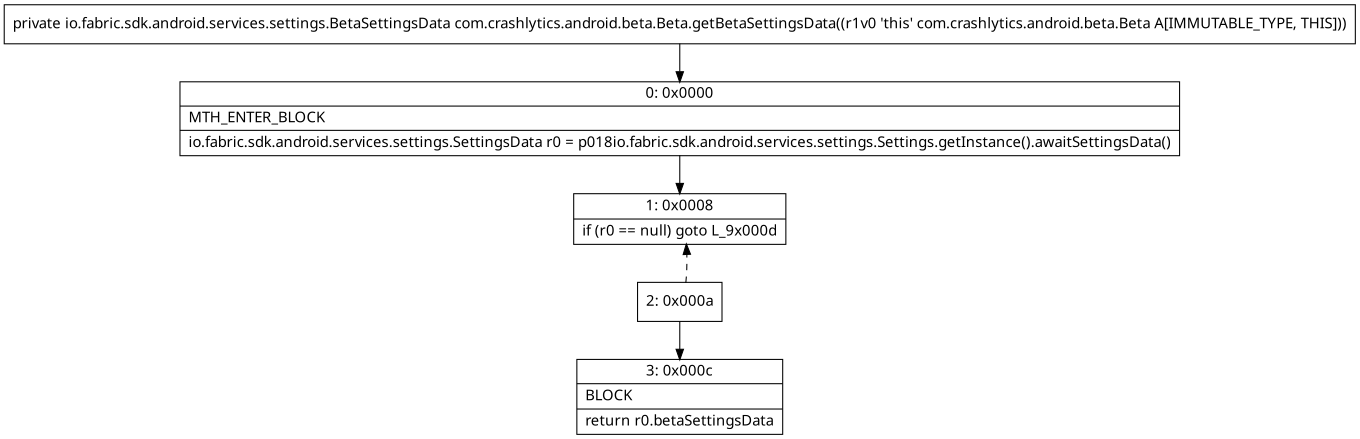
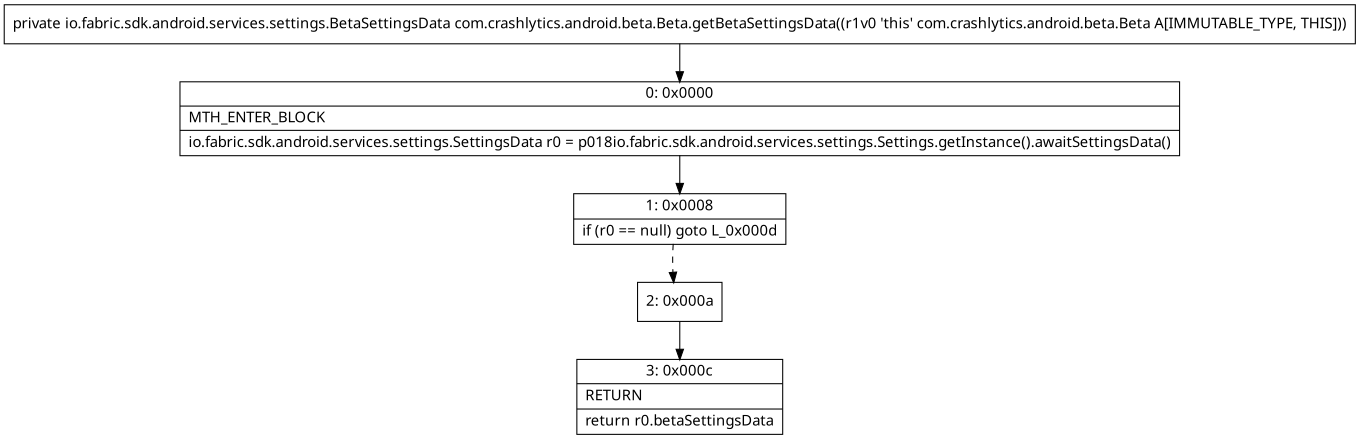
node "1: 0x0008": text "if (r0 == null) goto L_9x000d" -> "if (r0 == null) goto L_0x000d"
edge "2: 0x000a" -> "1: 0x0008": reversed
node "3: 0x000c": text "BLOCK" -> "RETURN"
